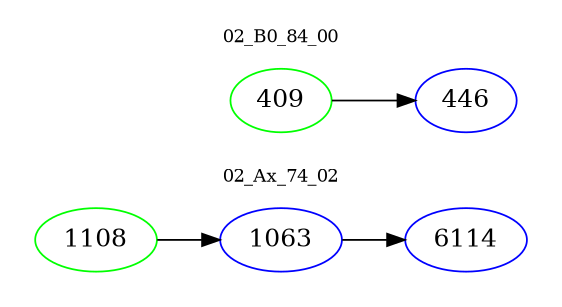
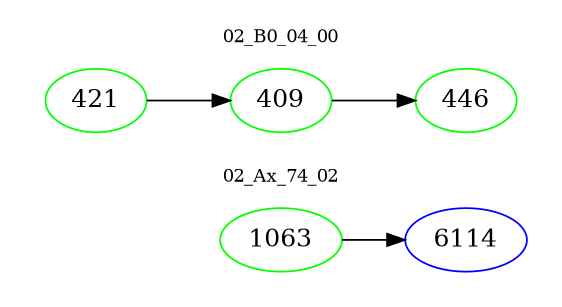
cluster "02_B0_84_00": label "02_B0_84_00" -> "02_B0_04_00"
node "421": added
node "446": color blue -> green
node "1108": removed
node "1063": color blue -> green
